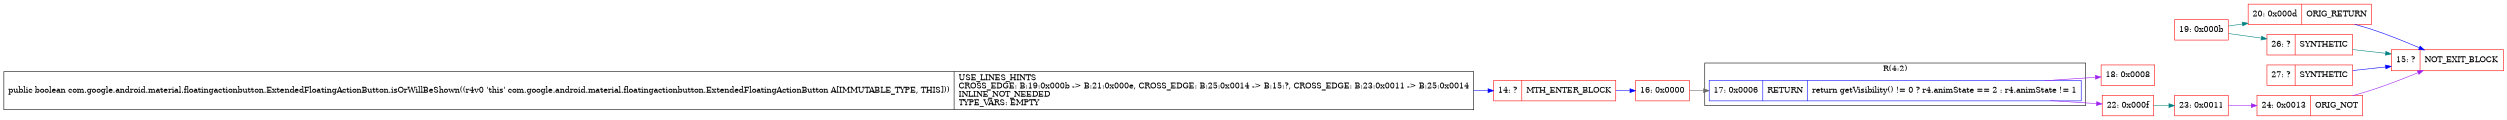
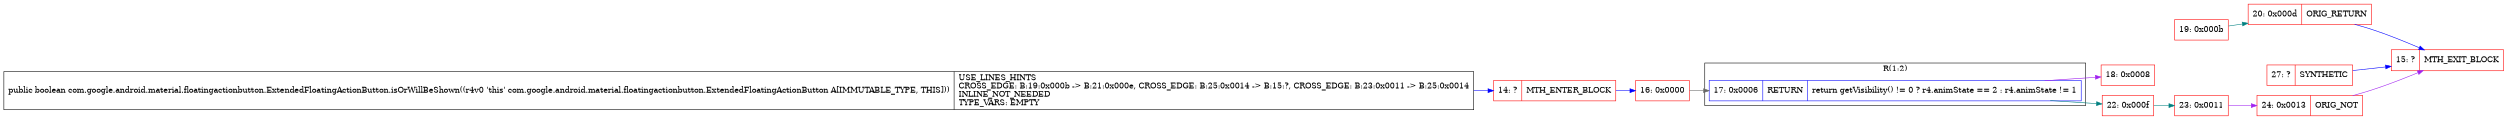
node "26: ?": removed
node "15: ?": text "NOT_EXIT_BLOCK" -> "MTH_EXIT_BLOCK"
cluster "R(4:2)": label "R(4:2)" -> "R(1:2)"
edge "17: 0x0006" -> "22: 0x000f": color purple -> teal
